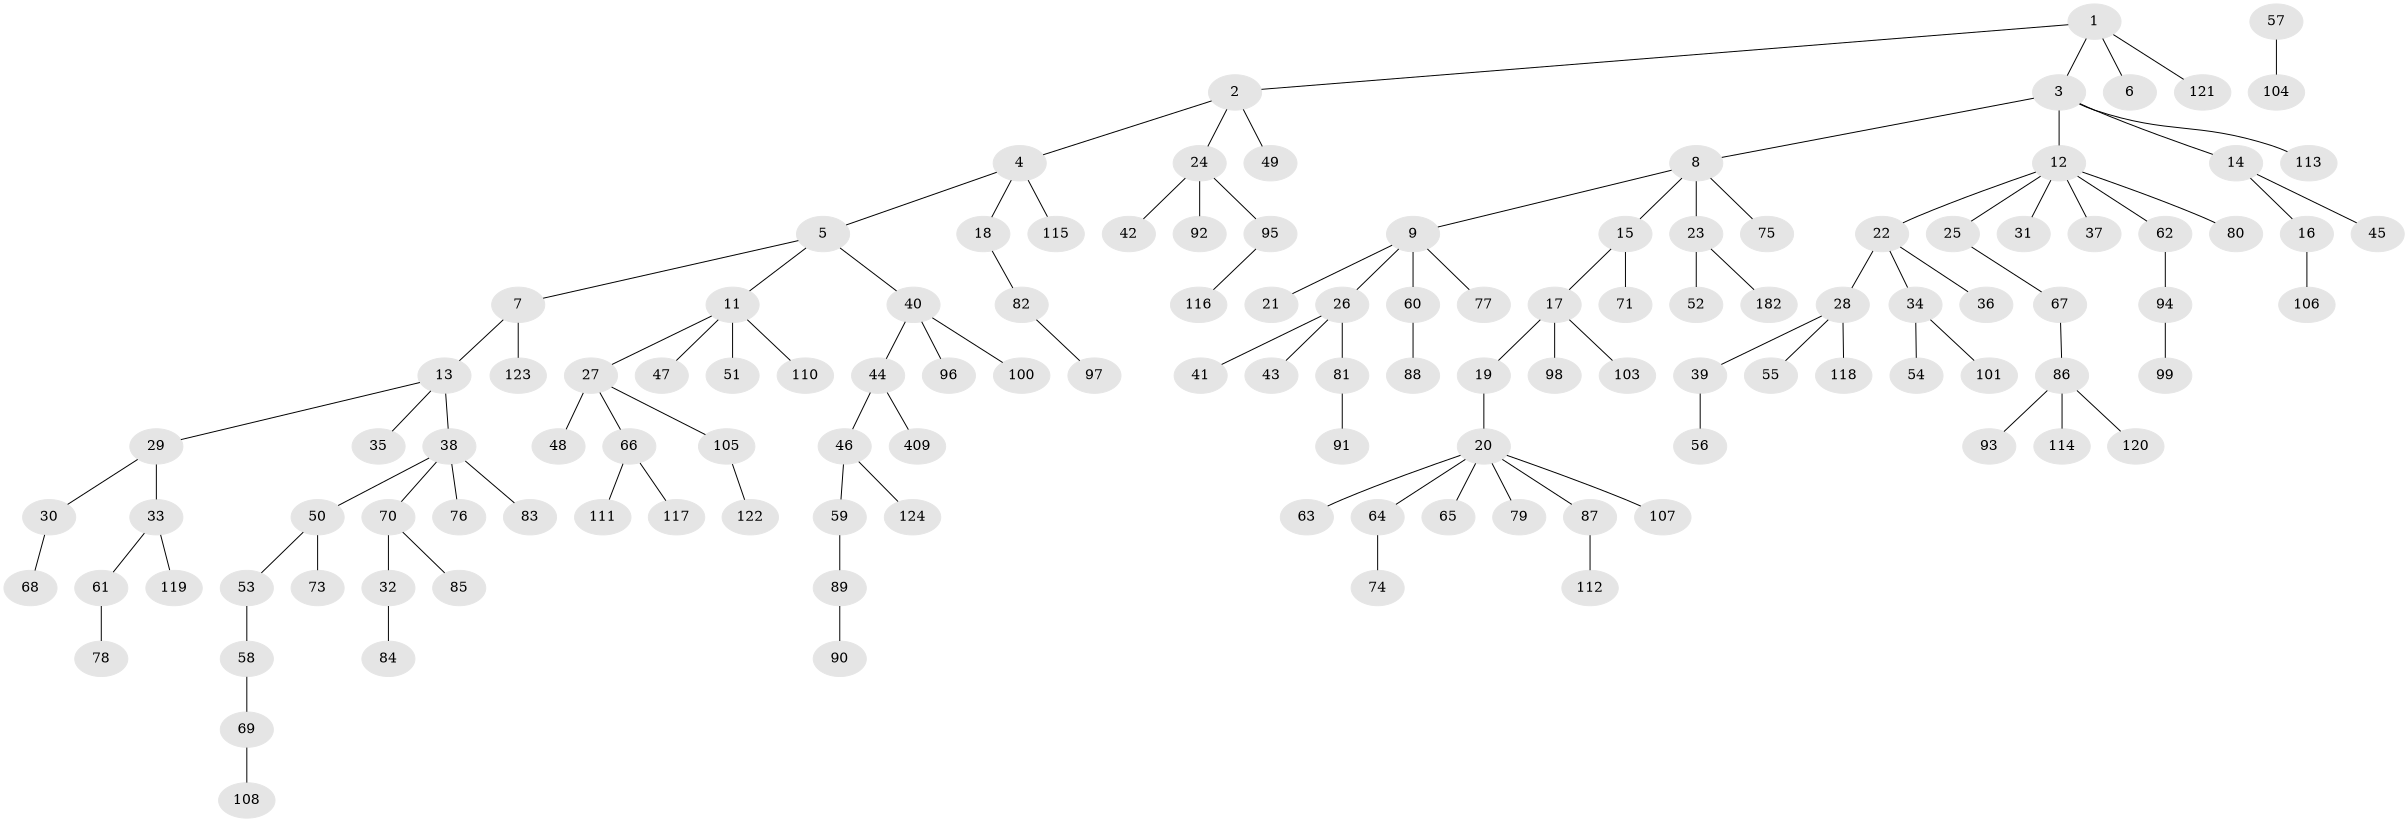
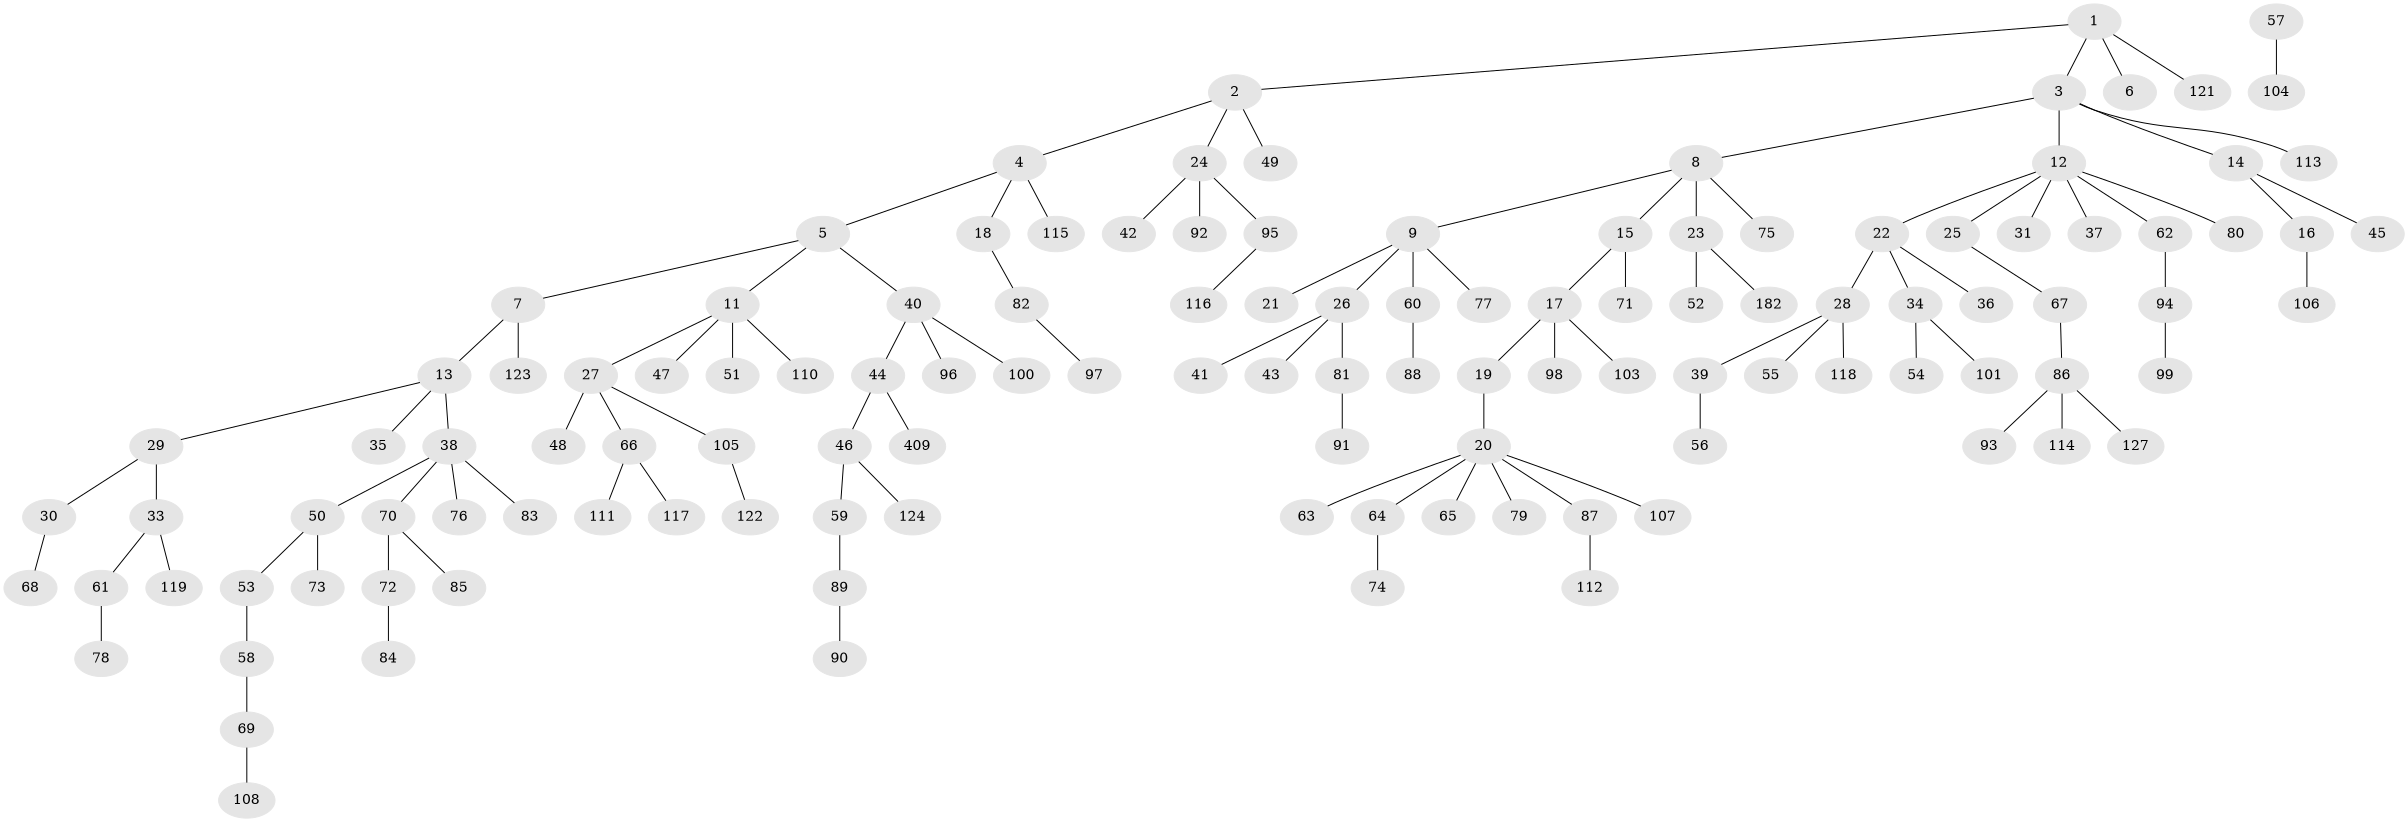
node "120": label "120" -> "127"
node "32": label "32" -> "72"
